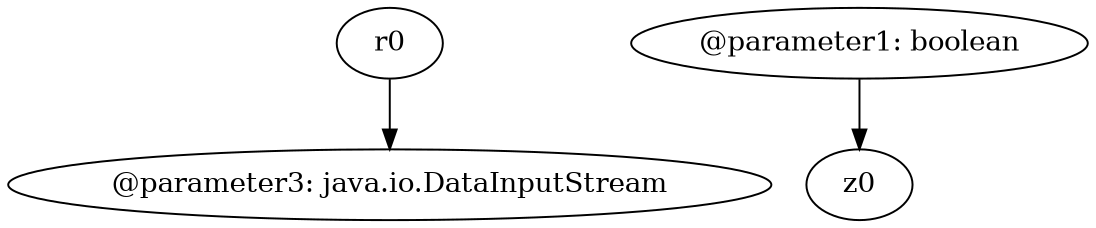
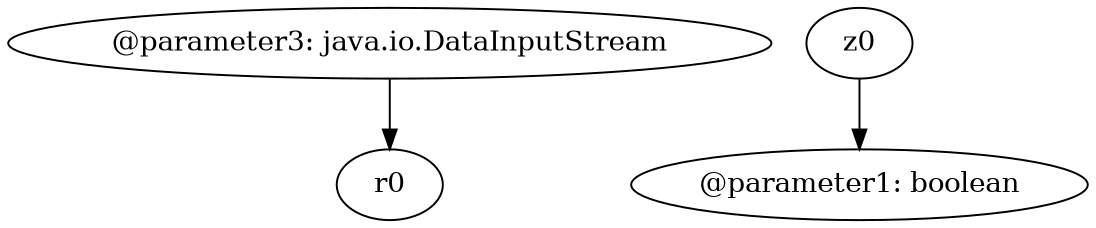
edge "r0" -> "@parameter3: java.io.DataInputStream": reversed
edge "@parameter1: boolean" -> "z0": reversed
